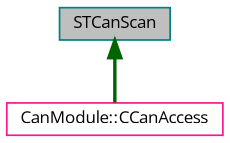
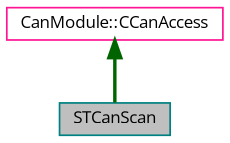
edge "CanModule::CCanAccess" -> "STCanScan": reversed
